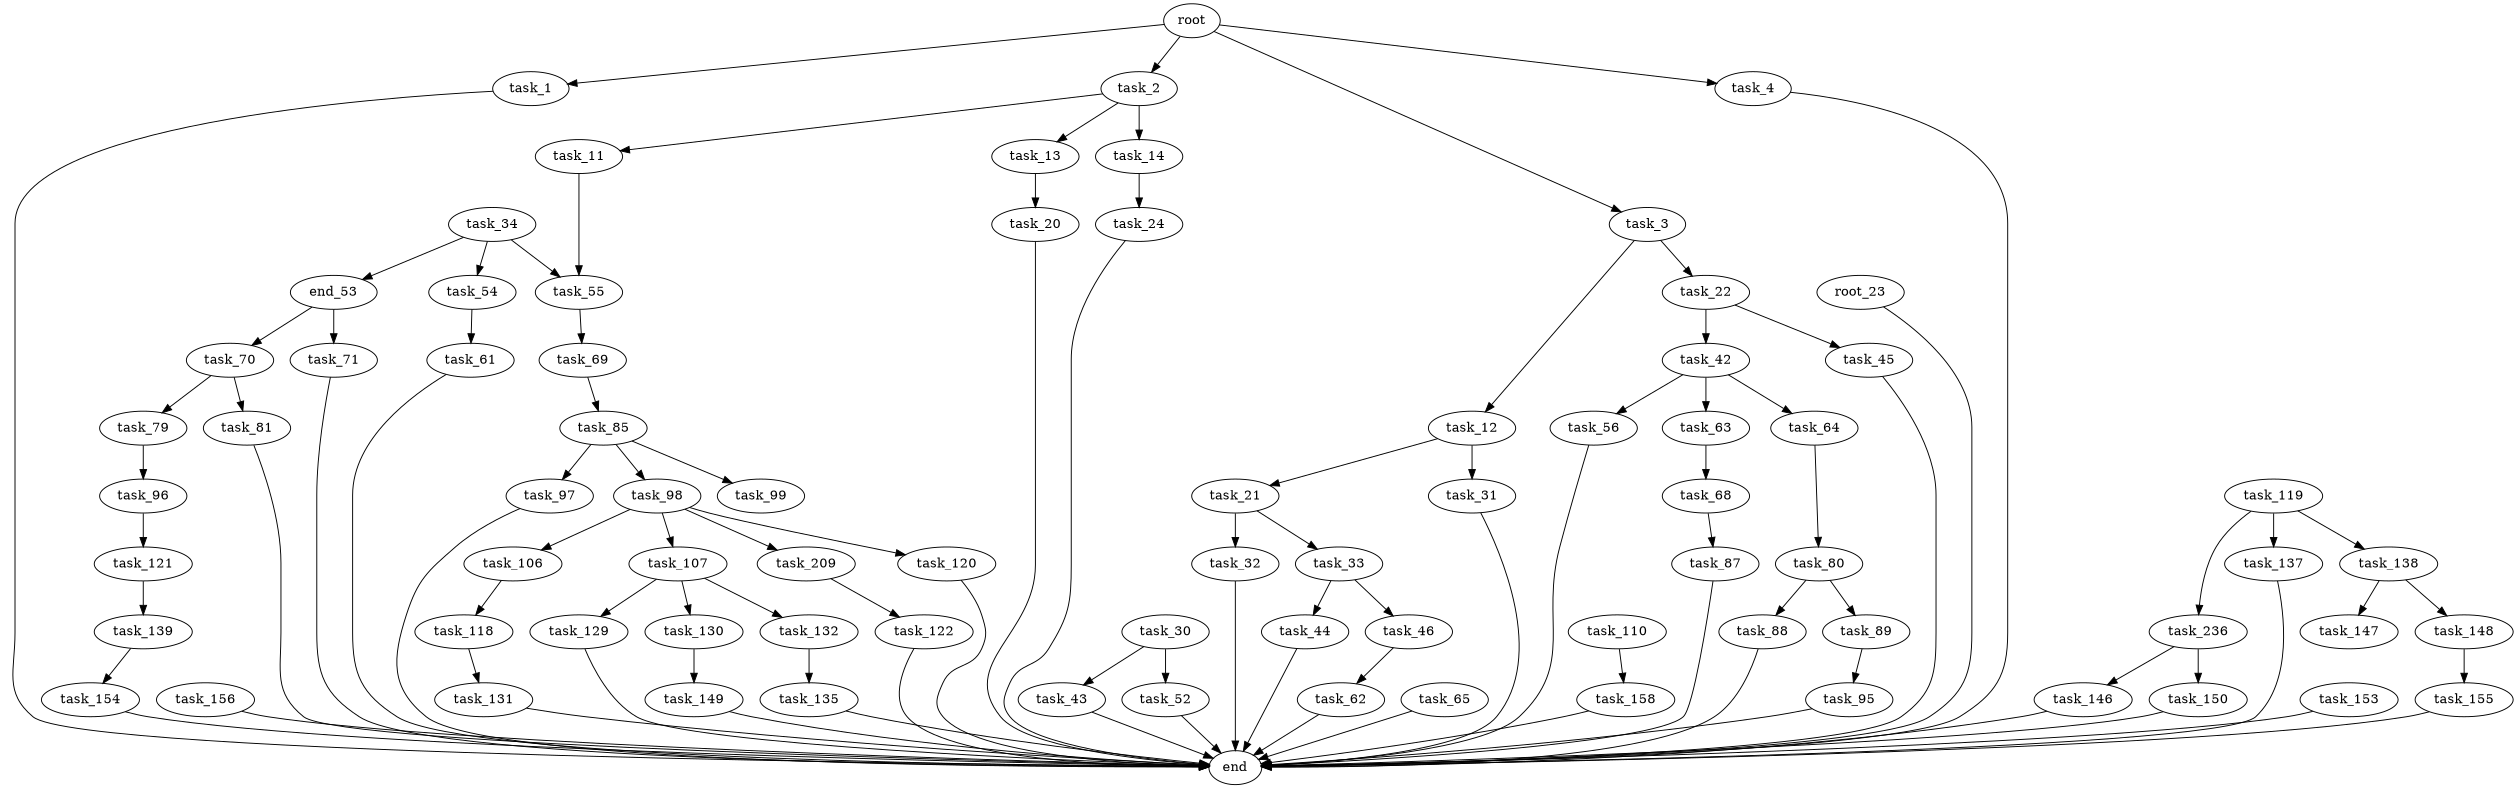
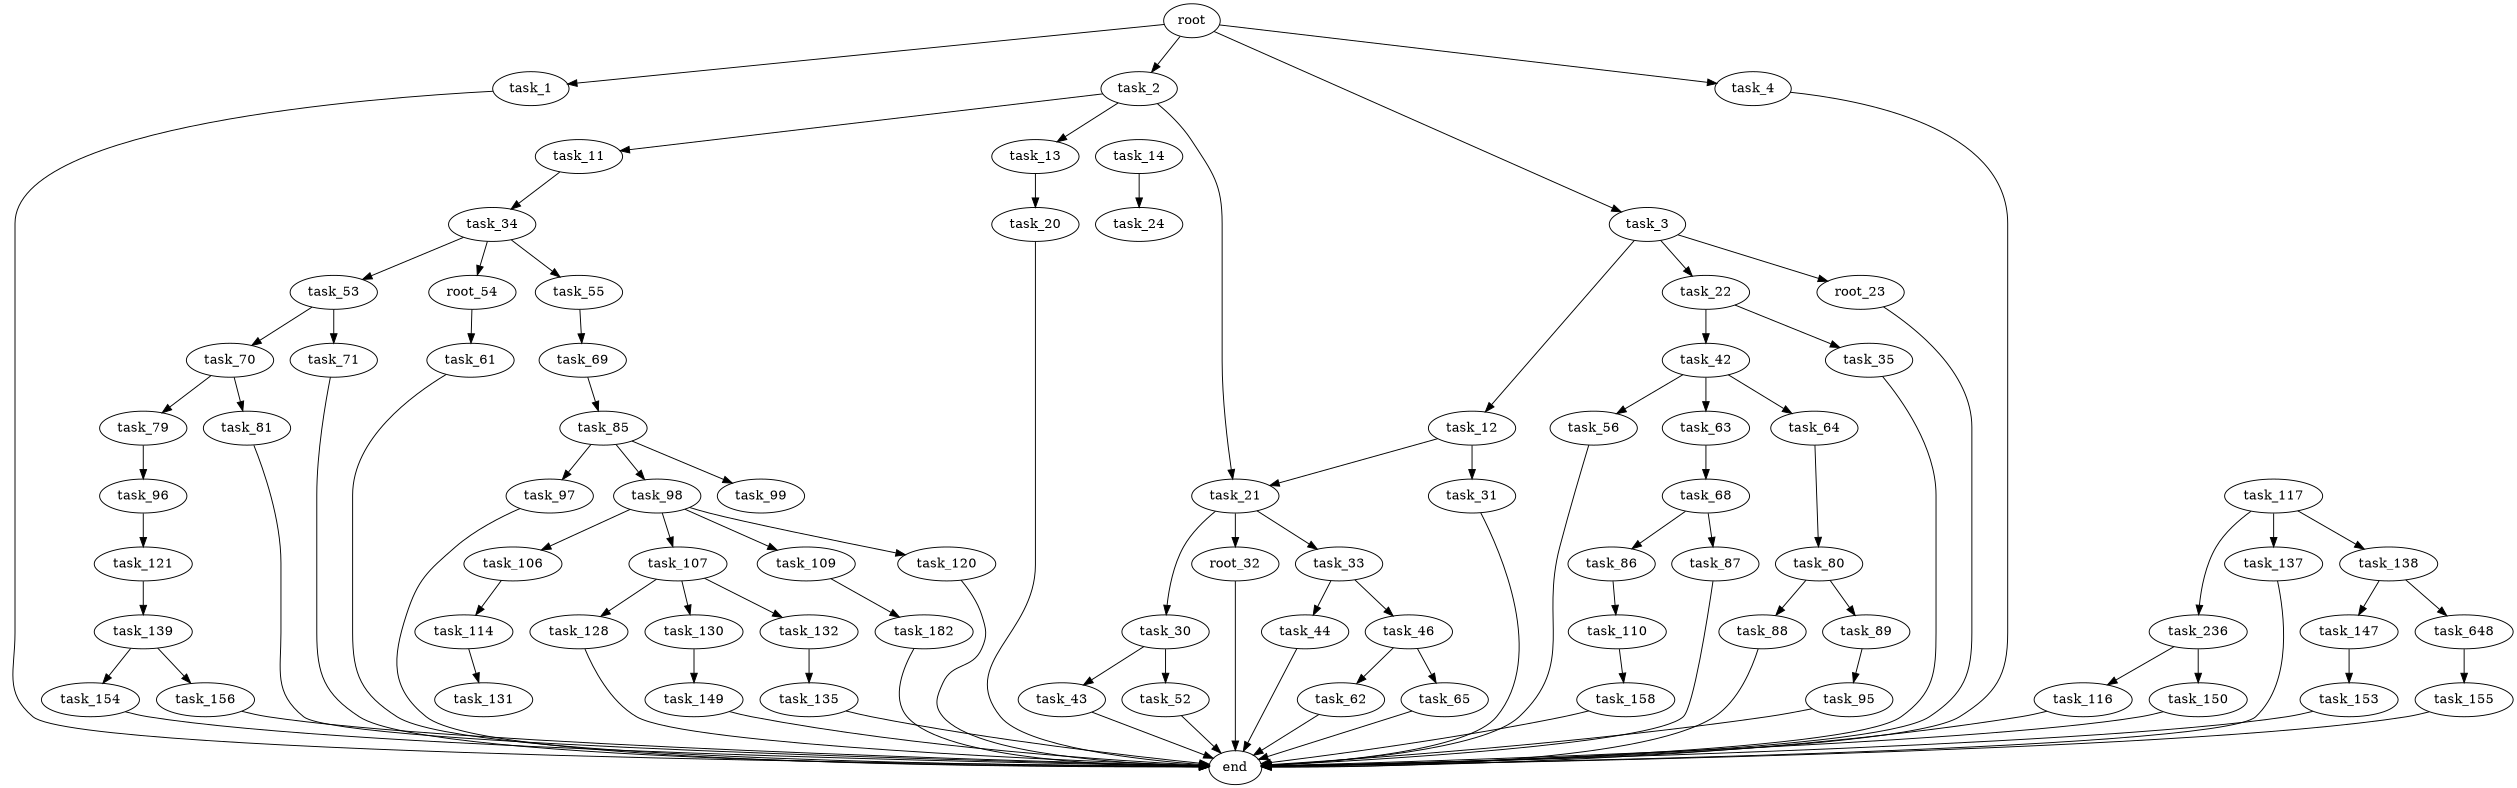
edge "task_2" -> "task_14": now "task_2" -> "task_21"
edge "task_11" -> "task_55": now "task_11" -> "task_34"
edge "task_3" -> "root_23": added
node "end_53": label "end_53" -> "task_53"
node "task_54": label "task_54" -> "root_54"
node "task_45": label "task_45" -> "task_35"
node "task_119": label "task_119" -> "task_117"
edge "task_21" -> "task_30": added
node "task_209": label "task_209" -> "task_109"
node "task_32": label "task_32" -> "root_32"
node "task_86": added
edge "task_24" -> "end": removed
node "task_118": label "task_118" -> "task_114"
node "task_129": label "task_129" -> "task_128"
node "task_122": label "task_122" -> "task_182"
node "task_148": label "task_148" -> "task_648"
edge "task_147" -> "task_153": added
edge "task_139" -> "task_156": added
edge "task_46" -> "task_65": added
node "task_146": label "task_146" -> "task_116"
edge "task_131" -> "end": removed
